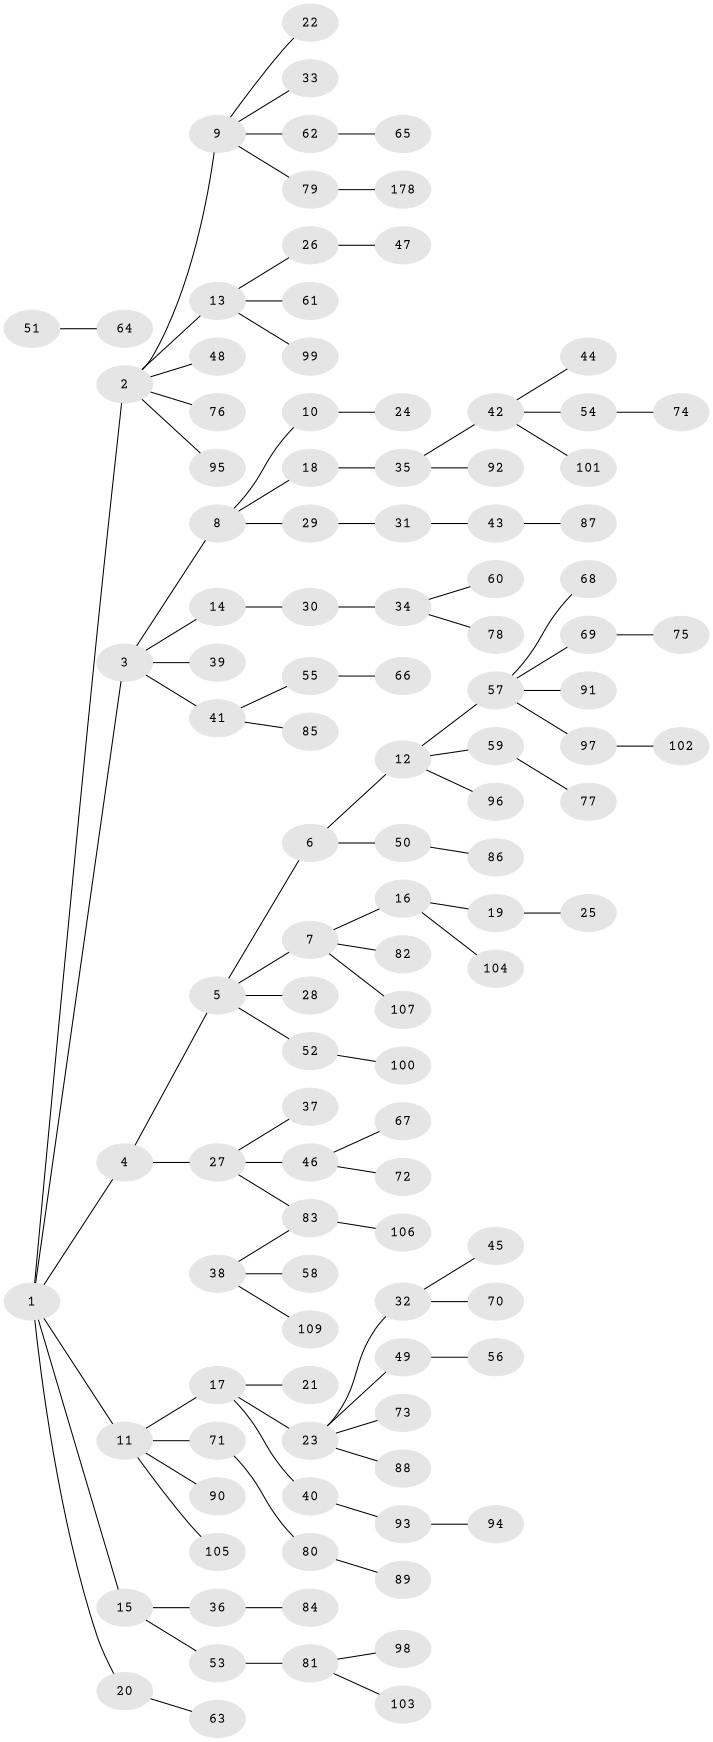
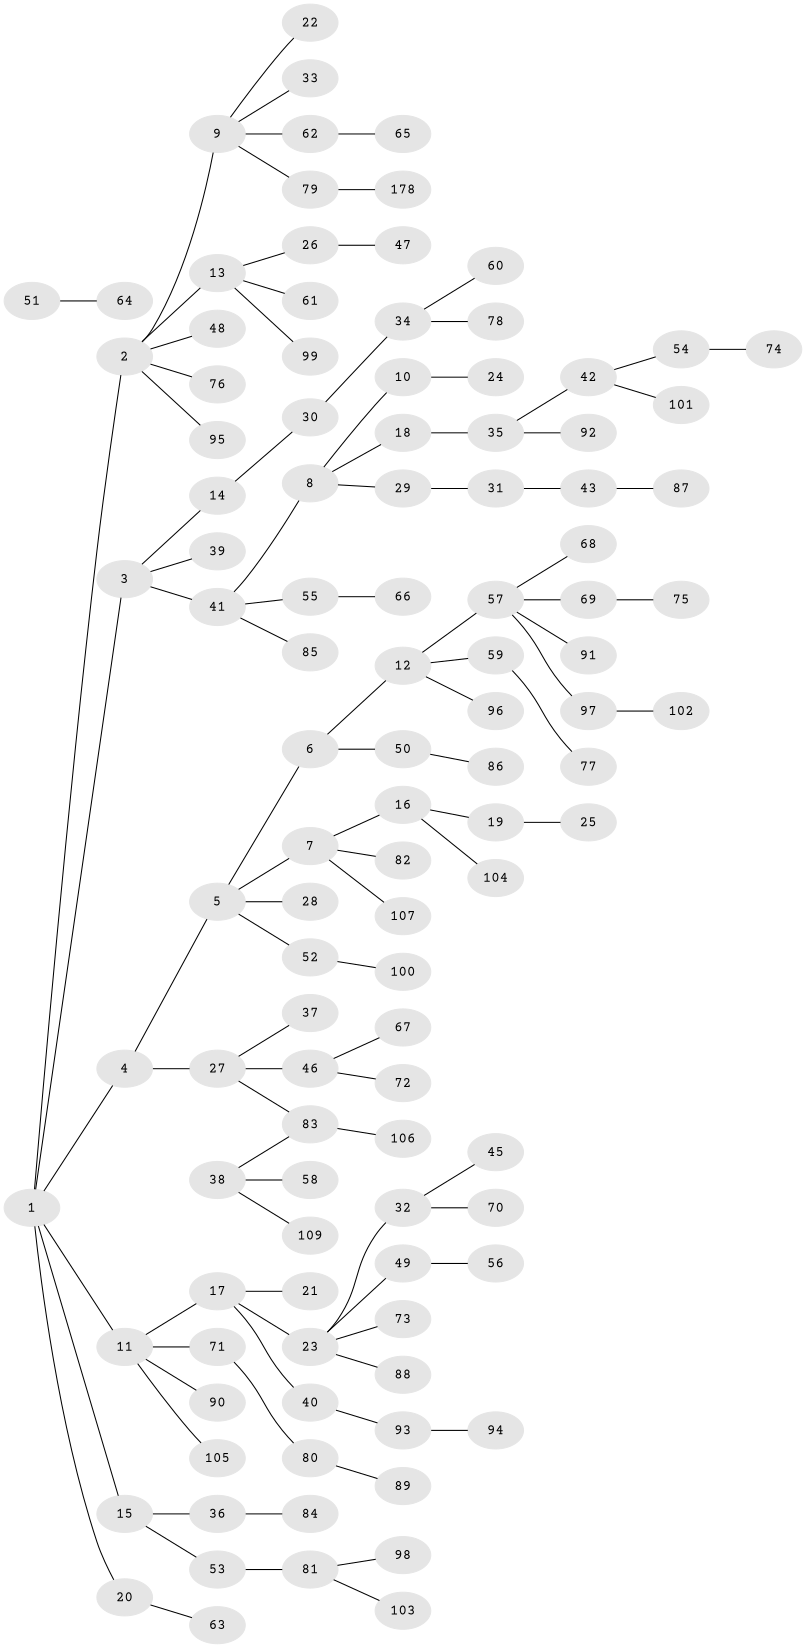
node "44": removed
edge "8" -- "3": now "8" -- "41"
